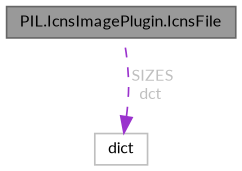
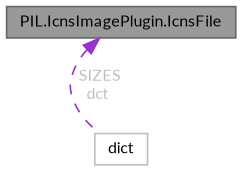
edge "PIL.IcnsImagePlugin.IcnsFile" -> "dict": reversed
